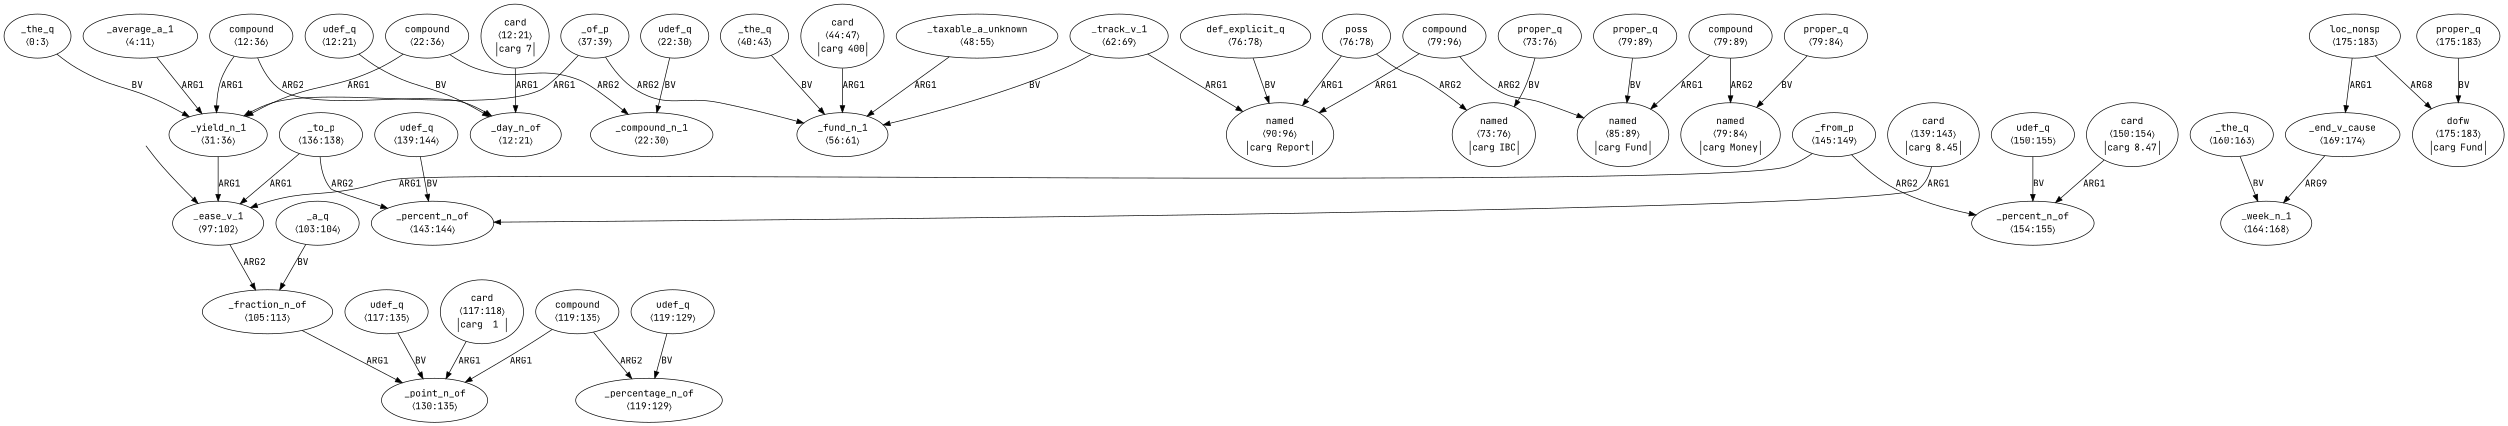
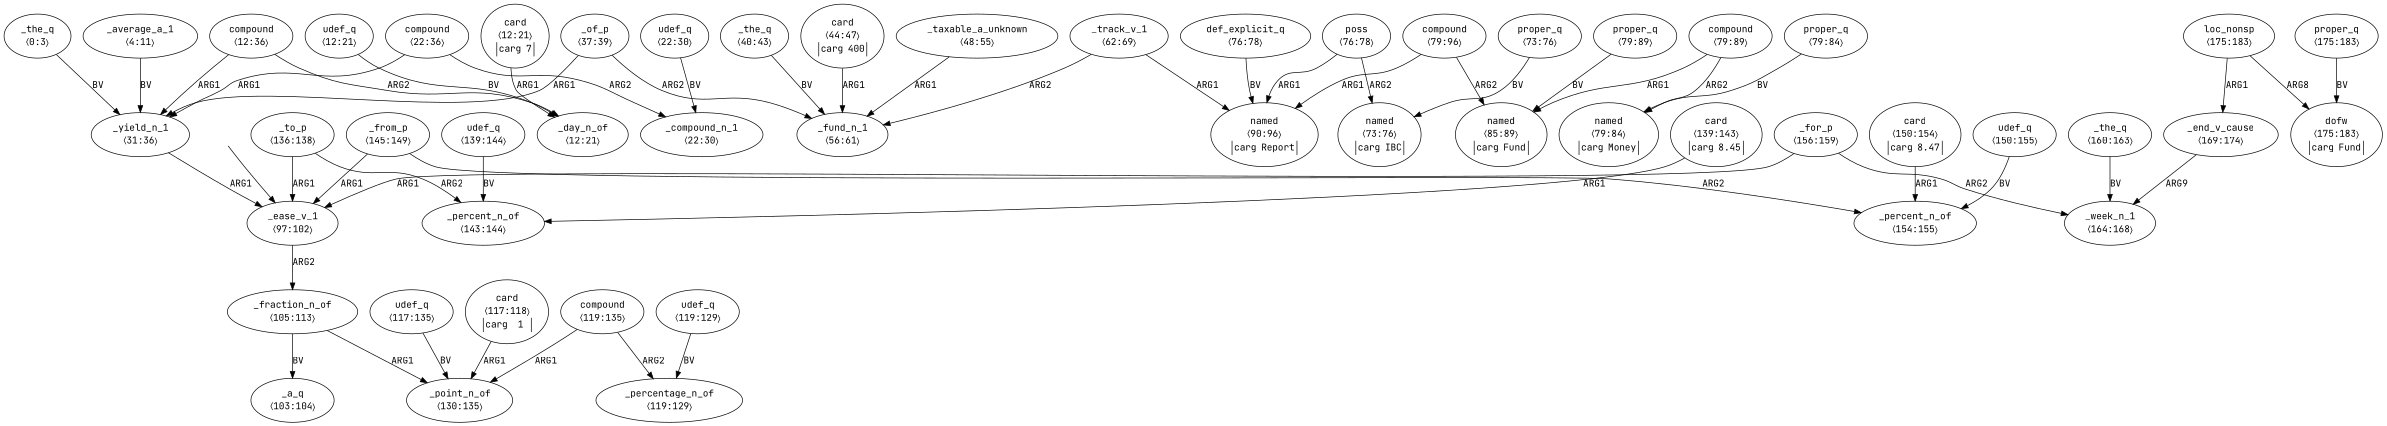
edge "_average_a_1" -> "_yield_n_1": label "ARG1" -> "BV"
edge "_track_v_1" -> "_fund_n_1": label "BV" -> "ARG2"
node "_for_p": added
edge "_a_q" -> "_fraction_n_of": reversed
